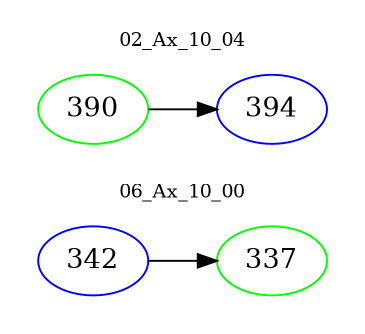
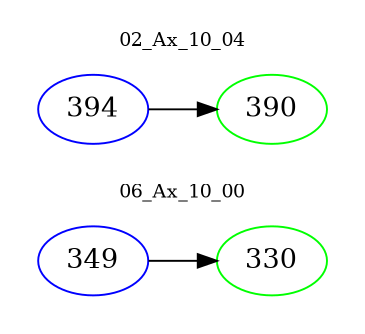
edge "390" -> "394": reversed
node "342": label "342" -> "349"
node "337": label "337" -> "330"
